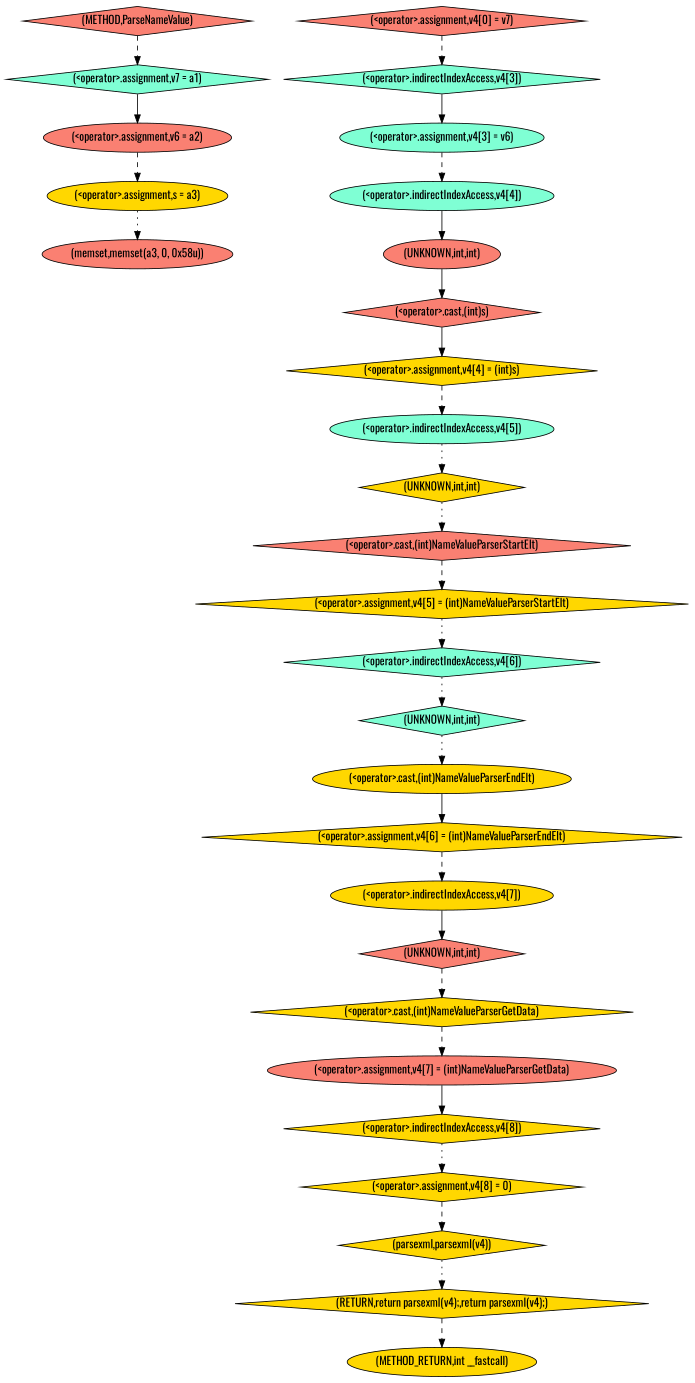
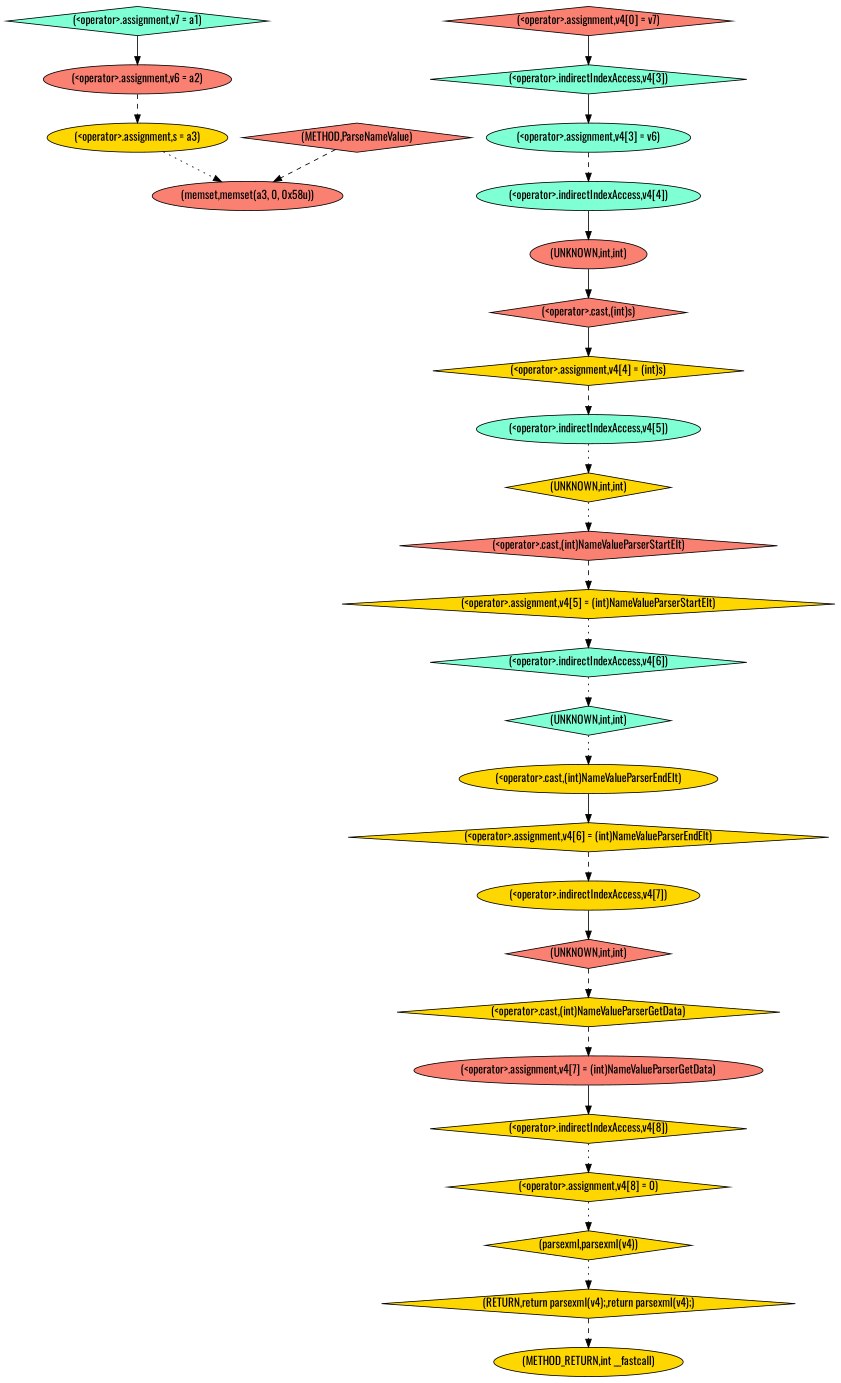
edge "(METHOD,ParseNameValue)" -> "(<operator>.assignment,v7 = a1)": now "(METHOD,ParseNameValue)" -> "(memset,memset(a3, 0, 0x58u))"
edge "(<operator>.assignment,v4[0] = v7)" -> "(<operator>.indirectIndexAccess,v4[3])": style dashed -> solid
edge "(<operator>.assignment,v4[8] = 0)" -> "(parsexml,parsexml(v4))": style dashed -> dotted
